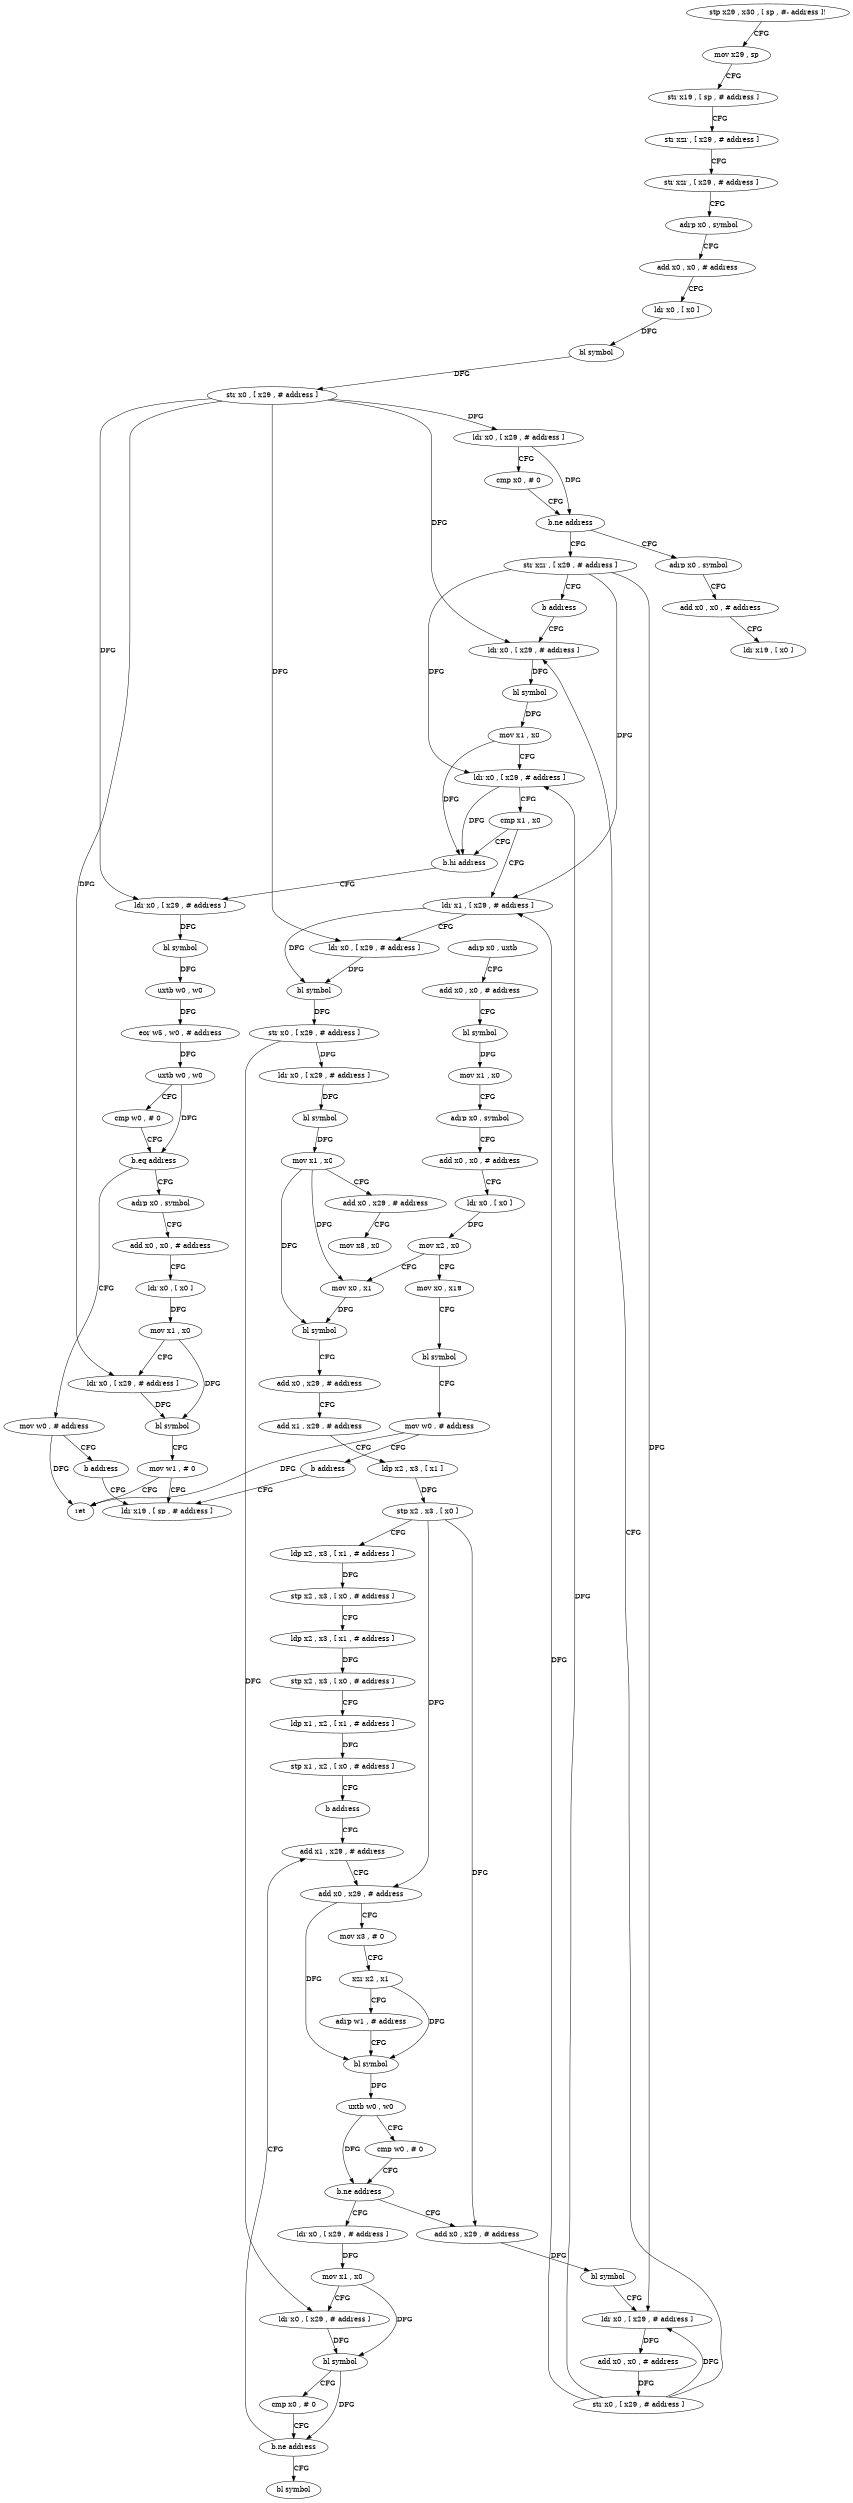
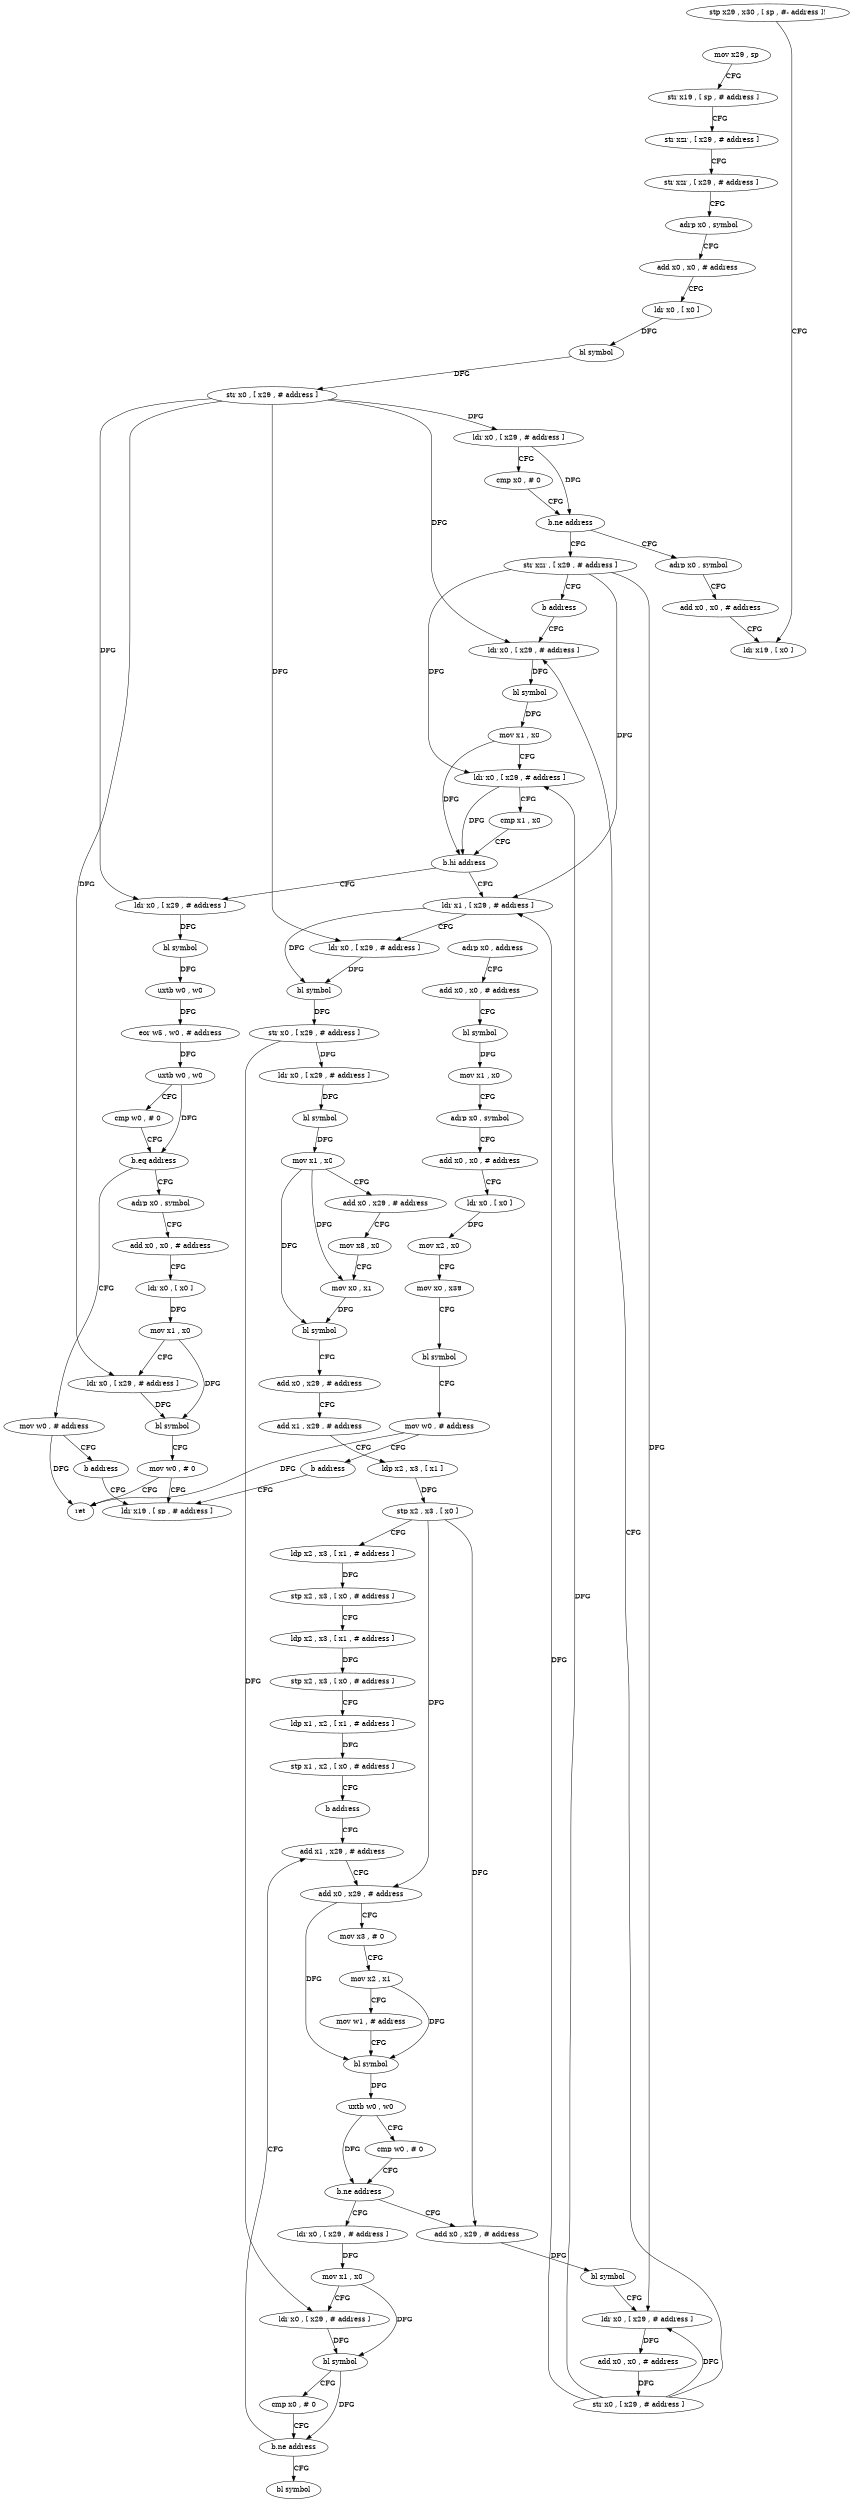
edge "stp x29 , x30 , [ sp , #- address ]!" -> "mov x29 , sp": now "stp x29 , x30 , [ sp , #- address ]!" -> "ldr x19 , [ x0 ]"
edge "cmp x1 , x0" -> "ldr x1 , [ x29 , # address ]": now "b.hi address" -> "ldr x1 , [ x29 , # address ]"
node "adrp x0 , uxtb": label "adrp x0 , uxtb" -> "adrp x0 , address"
edge "mov x2 , x0" -> "mov x0 , x1": now "mov x8 , x0" -> "mov x0 , x1"
node "mov x0 , x19": label "mov x0 , x19" -> "mov x0 , x39"
node "mov w1 , # 0": label "mov w1 , # 0" -> "mov w0 , # 0"
node "xzr x2 , x1": label "xzr x2 , x1" -> "mov x2 , x1"
node "adrp w1 , # address": label "adrp w1 , # address" -> "mov w1 , # address"
